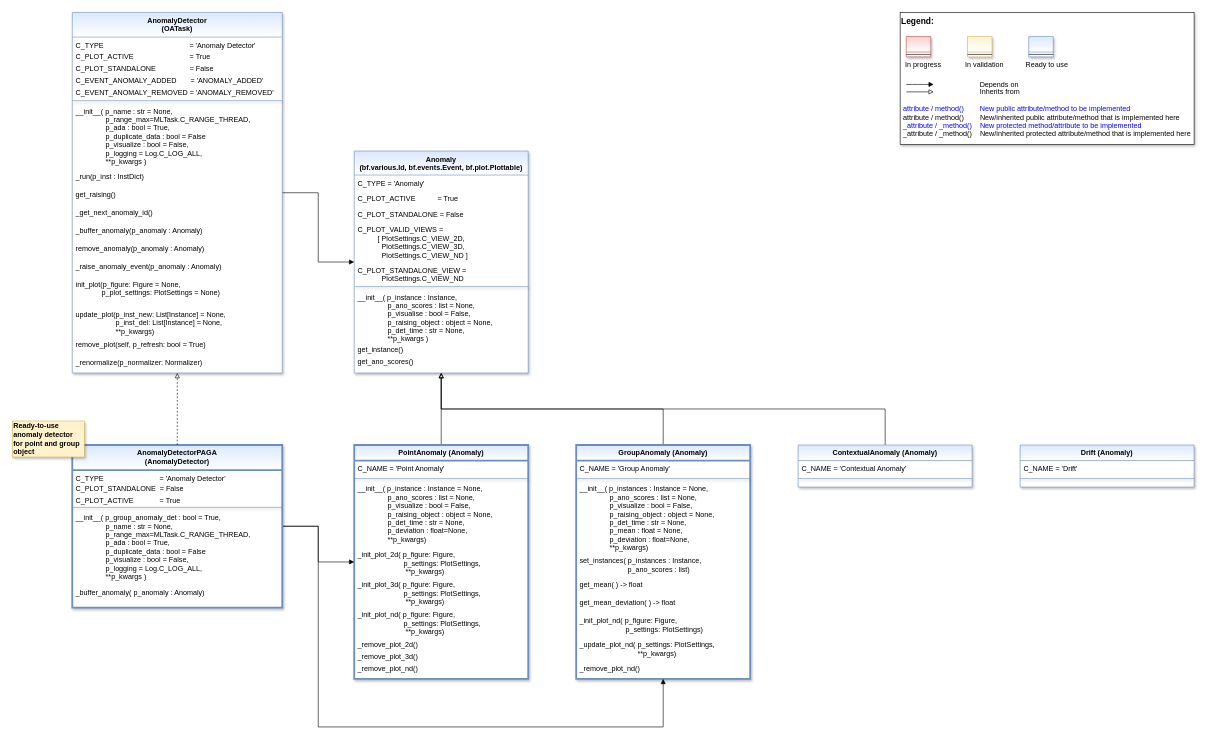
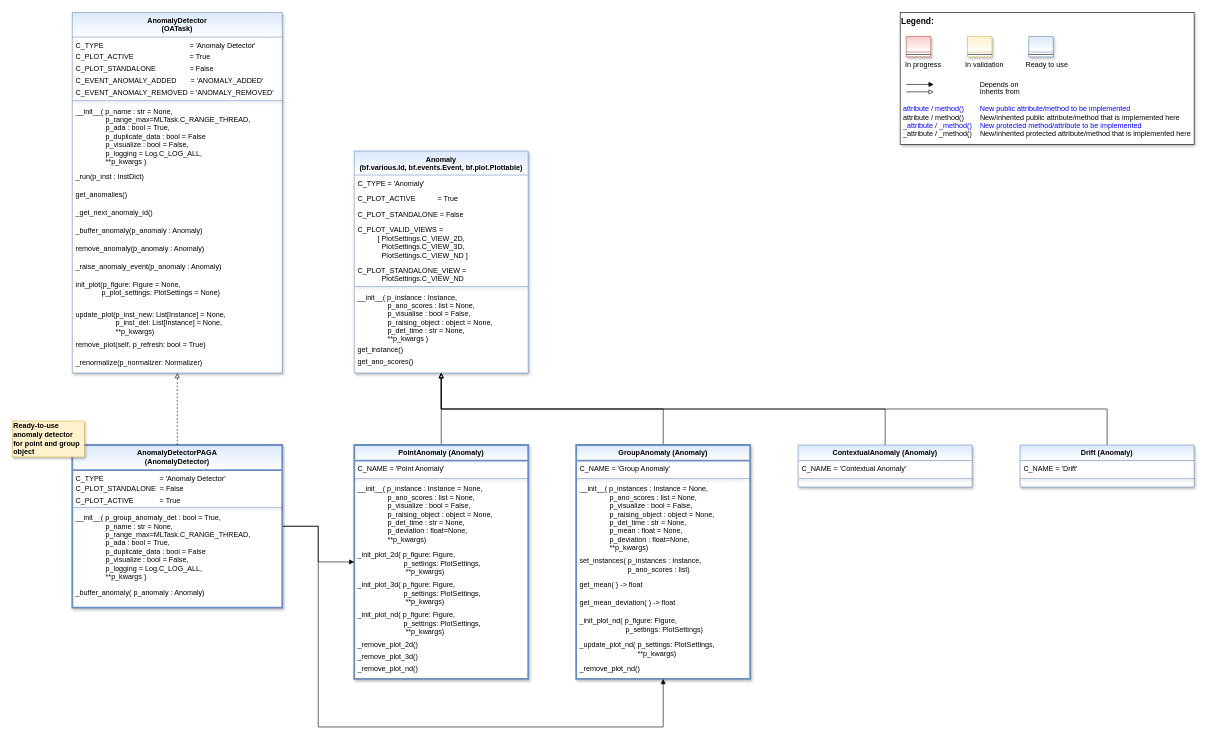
node "get_raising()": label "get_raising()" -> "get_anomalies()"
edge "AnomalyDetector (OATask)" -> "Anomaly (bf.various.Id, bf.events.Event, bf.plot.Plottable)": removed
edge "Drift (Anomaly)" -> "Anomaly (bf.various.Id, bf.events.Event, bf.plot.Plottable)": added
